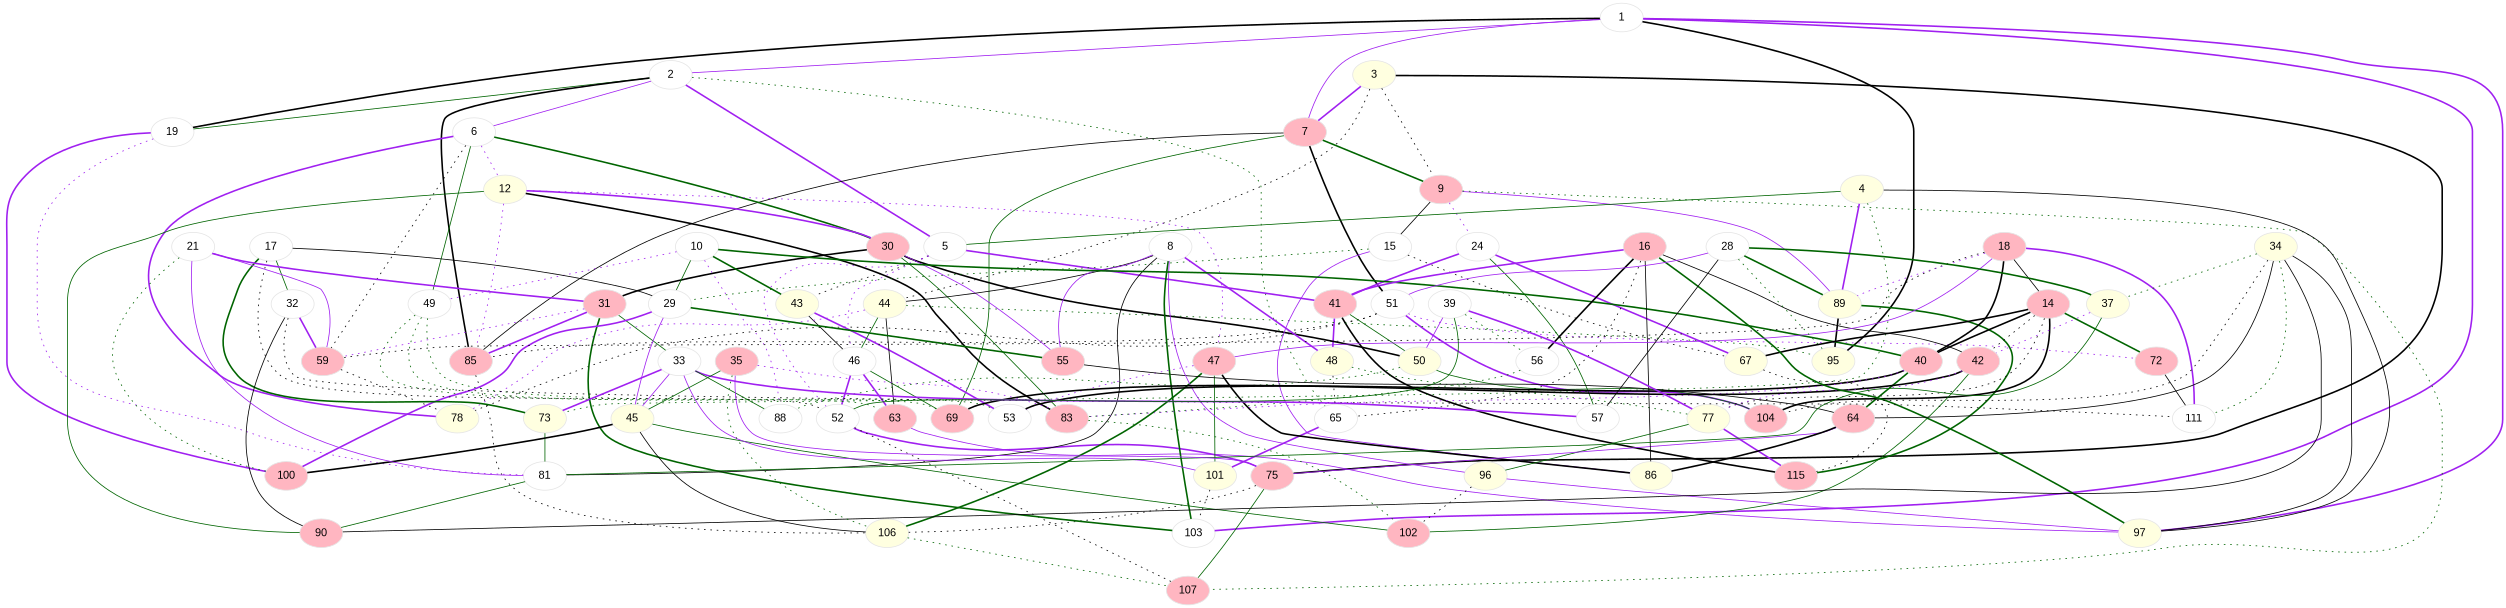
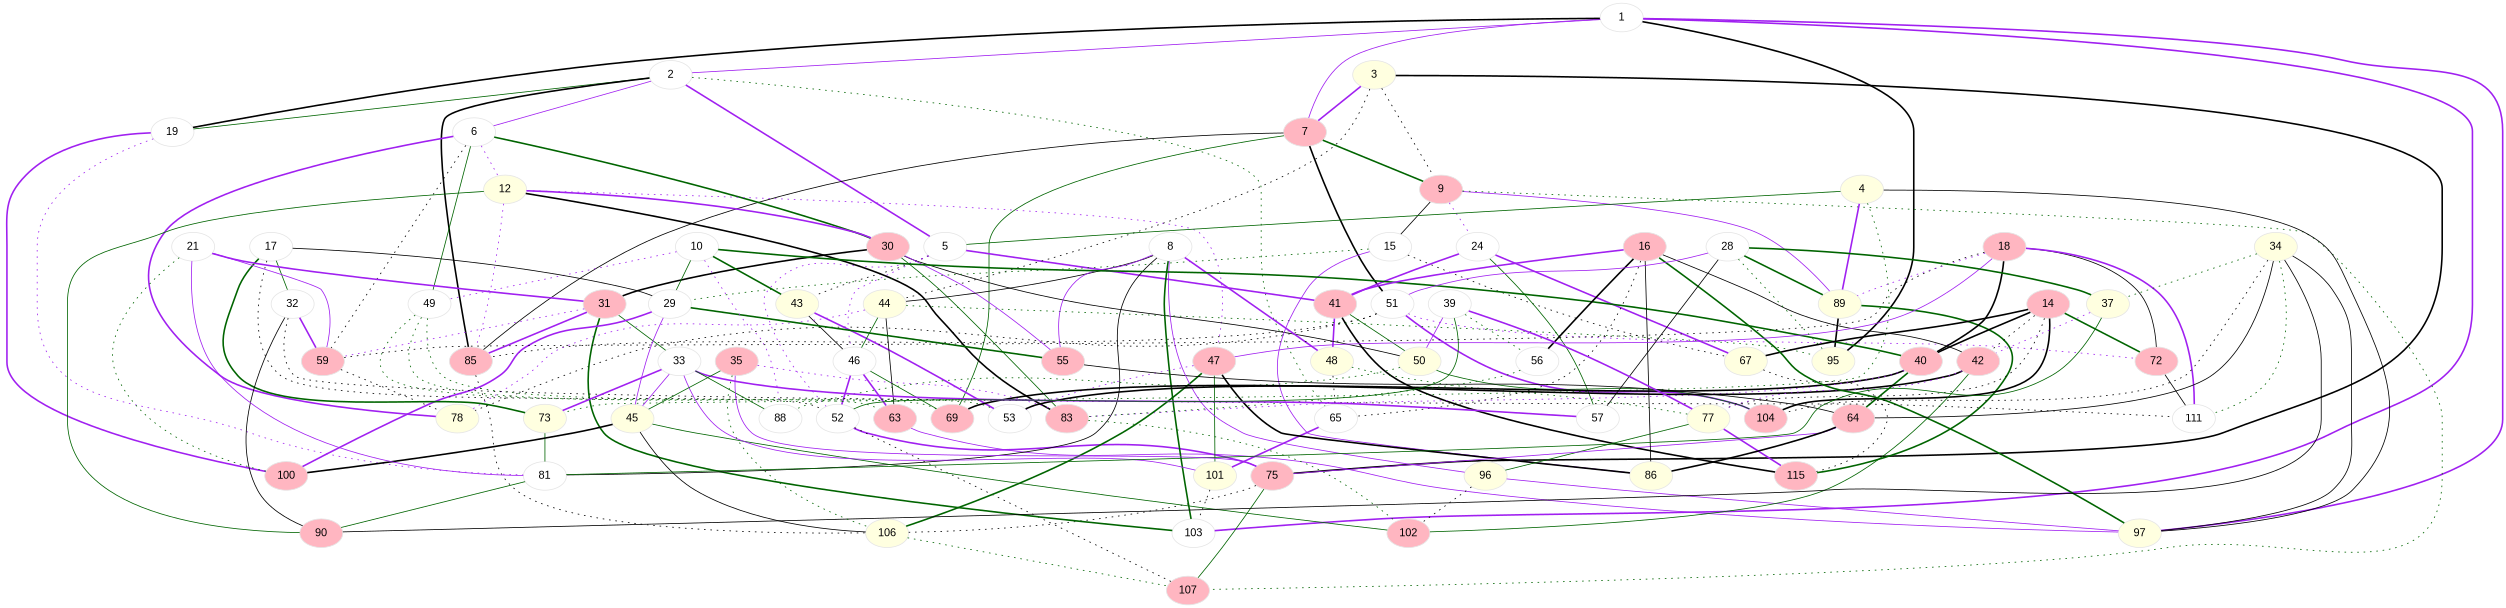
edge "18" -- "14": now "18" -- "72"
edge "30" -- "50": style bold -> solid
